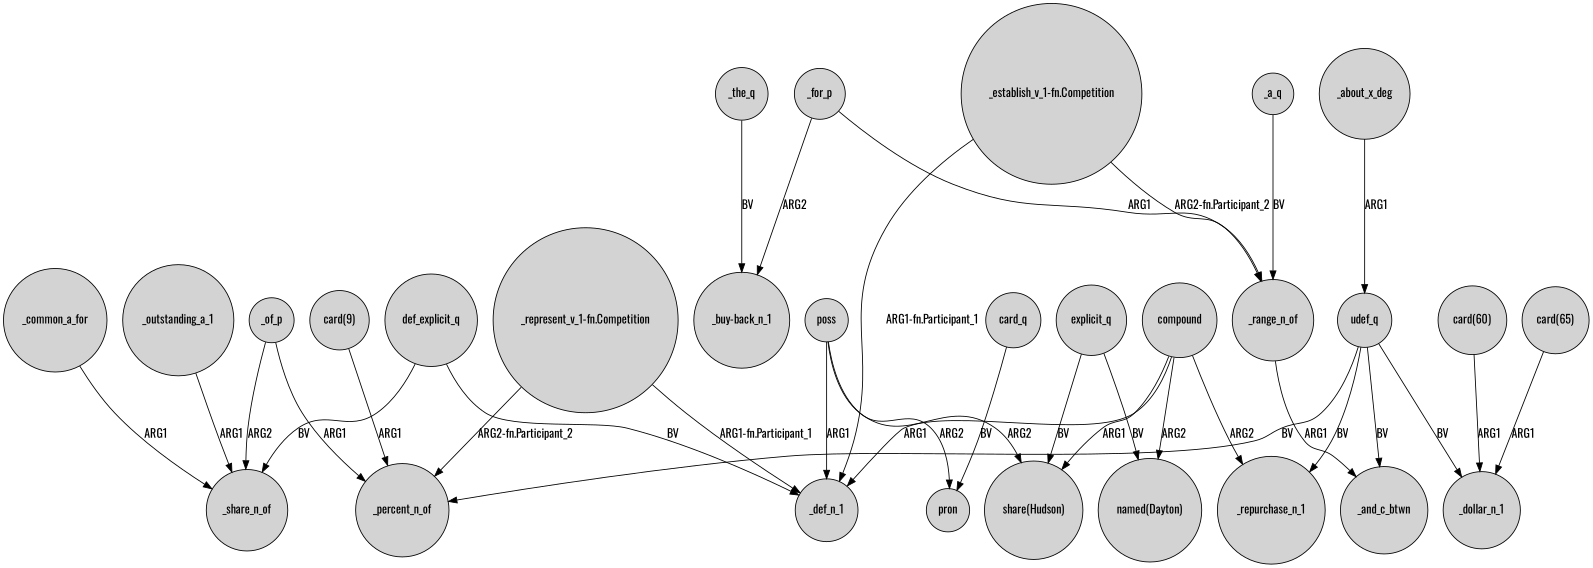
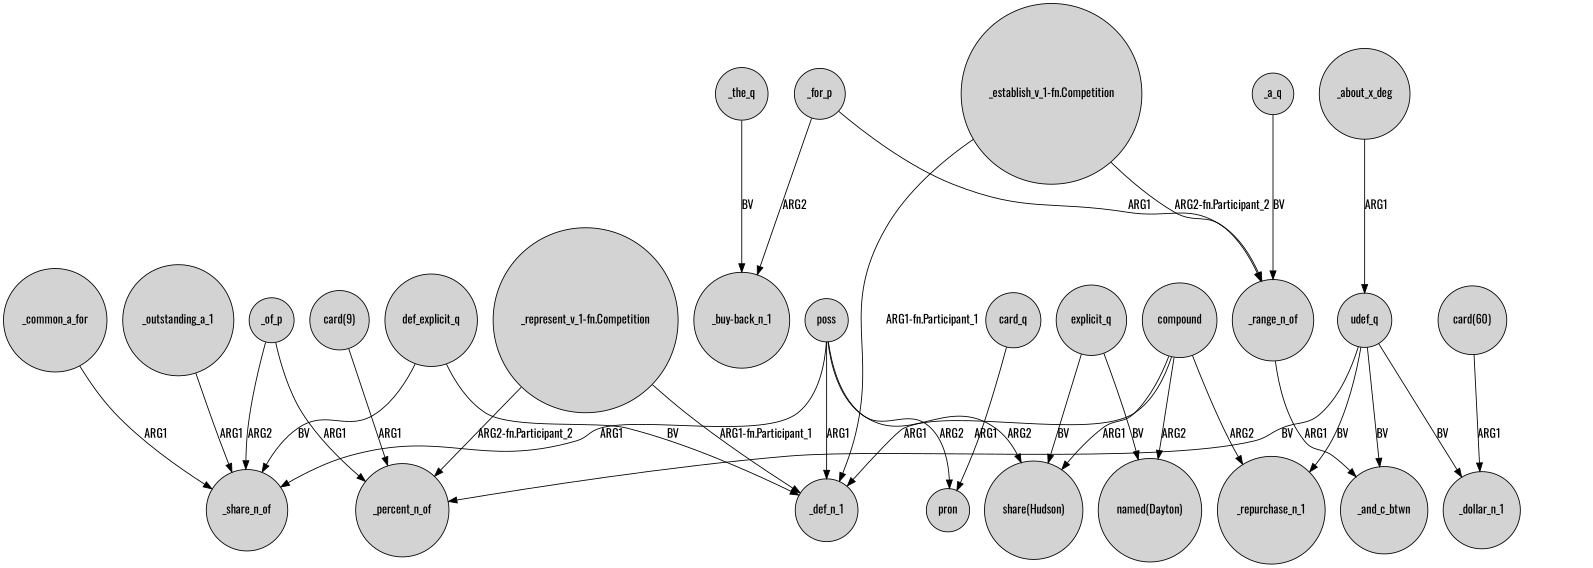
node "card(65)": removed
edge "card_q" -> "pron": label "BV" -> "ARG1"
edge "poss" -> "_share_n_of": added, label "ARG1"
